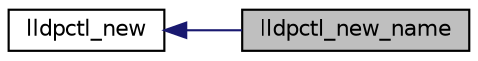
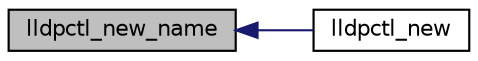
edge "lldpctl_new_name" -> "lldpctl_new": reversed
